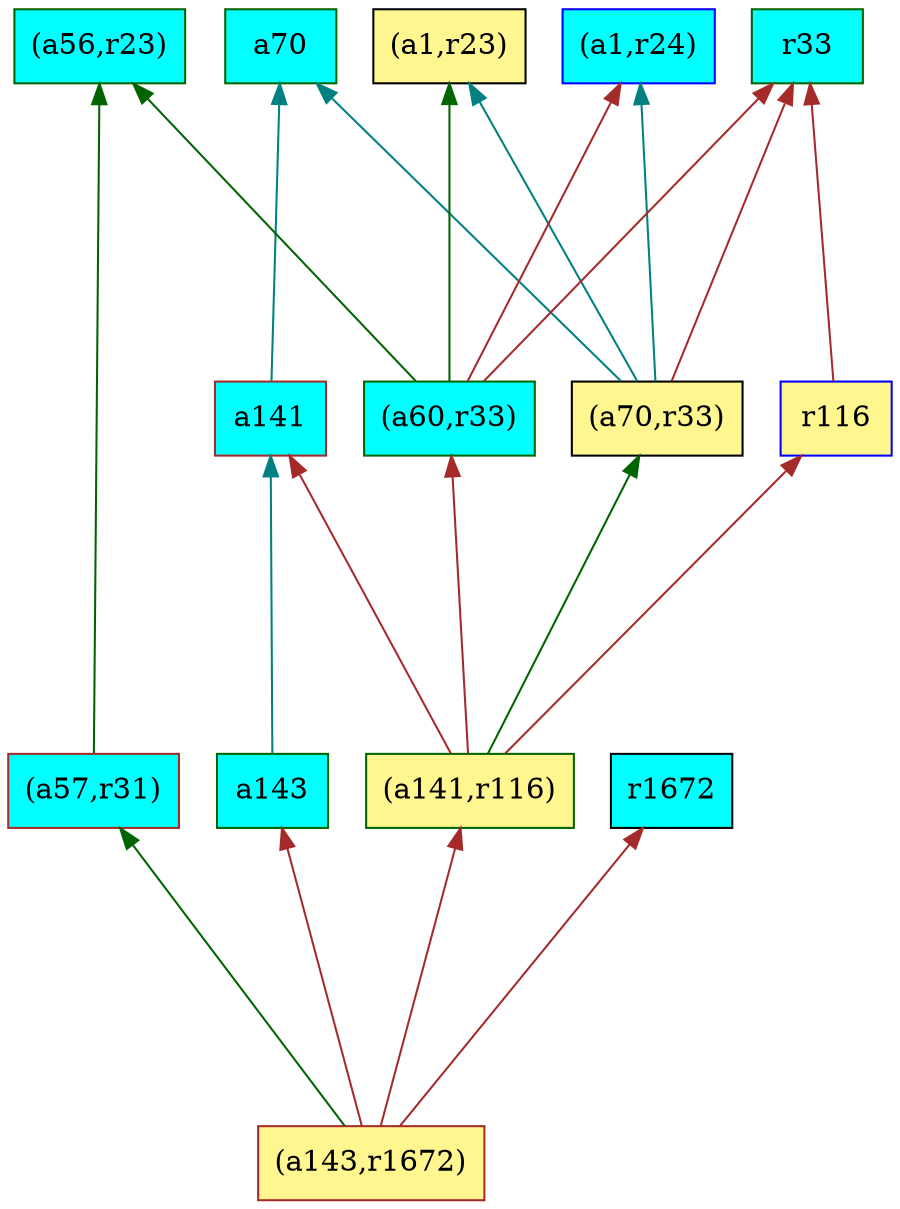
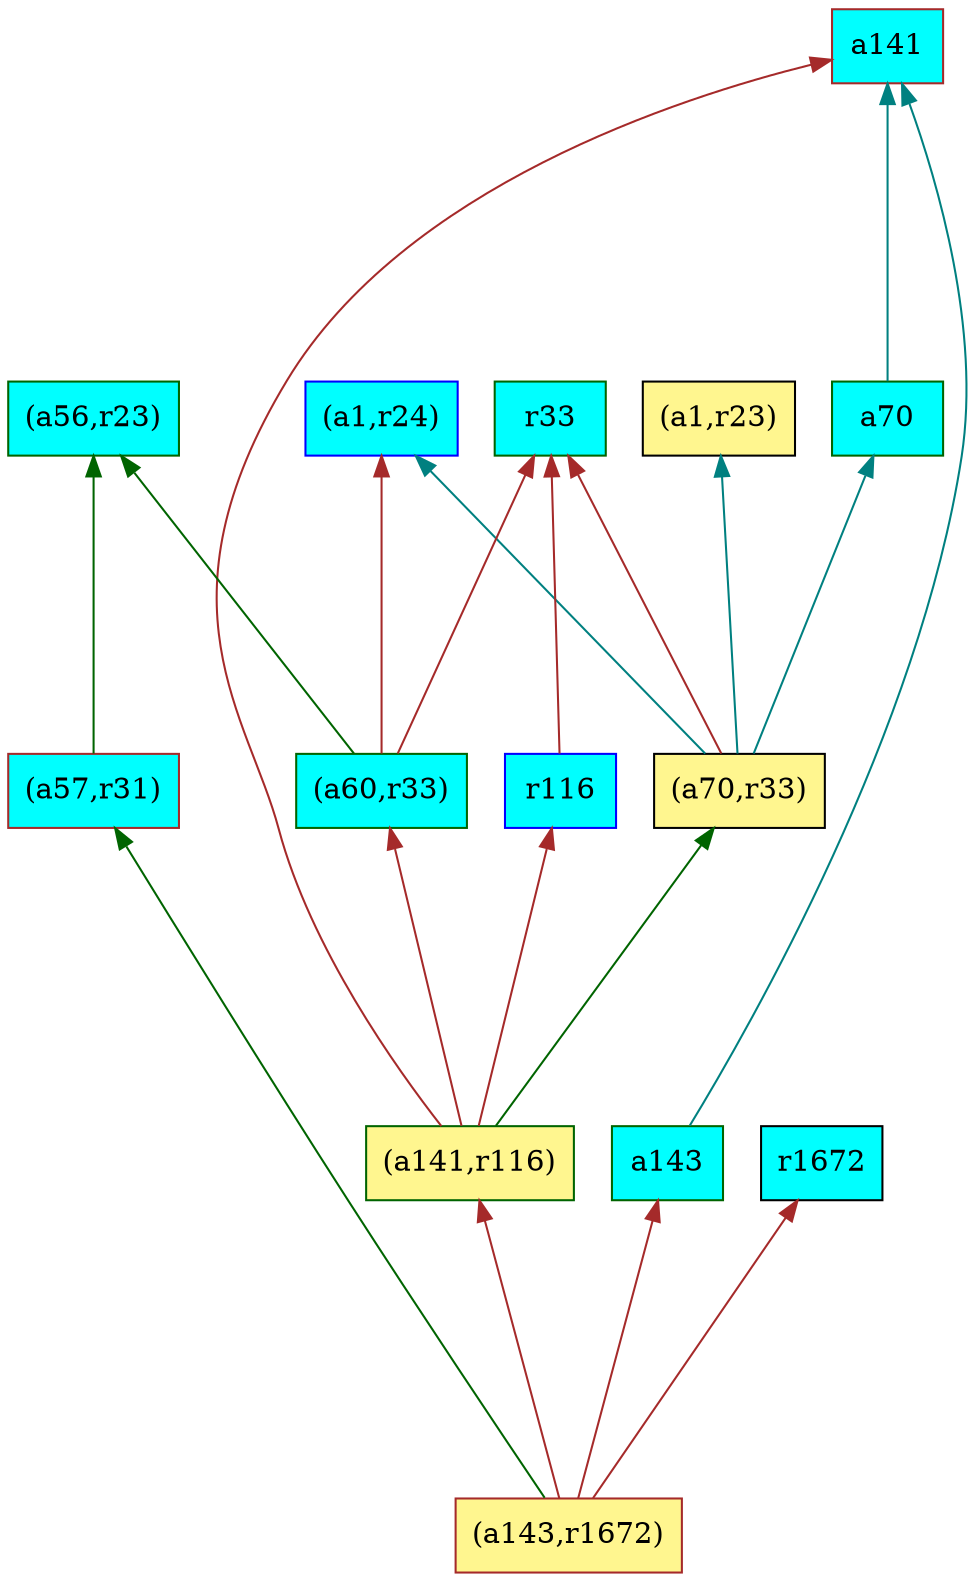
edge "(a60,r33)" -> "(a1,r23)": removed
edge "a141" -> "a70": reversed
node "r116": fillcolor khaki1 -> cyan
